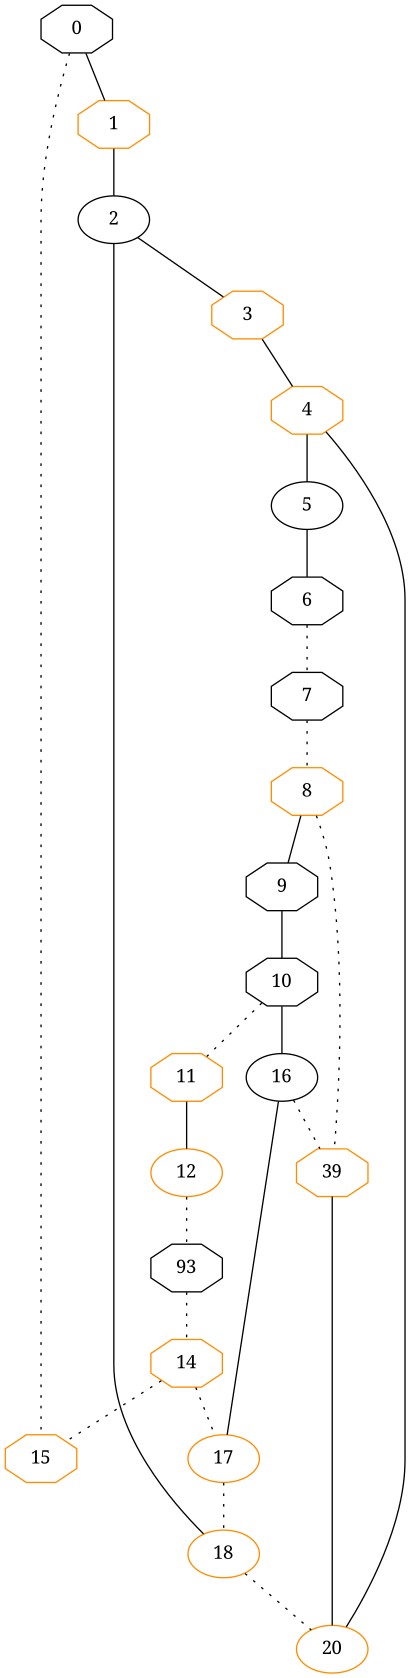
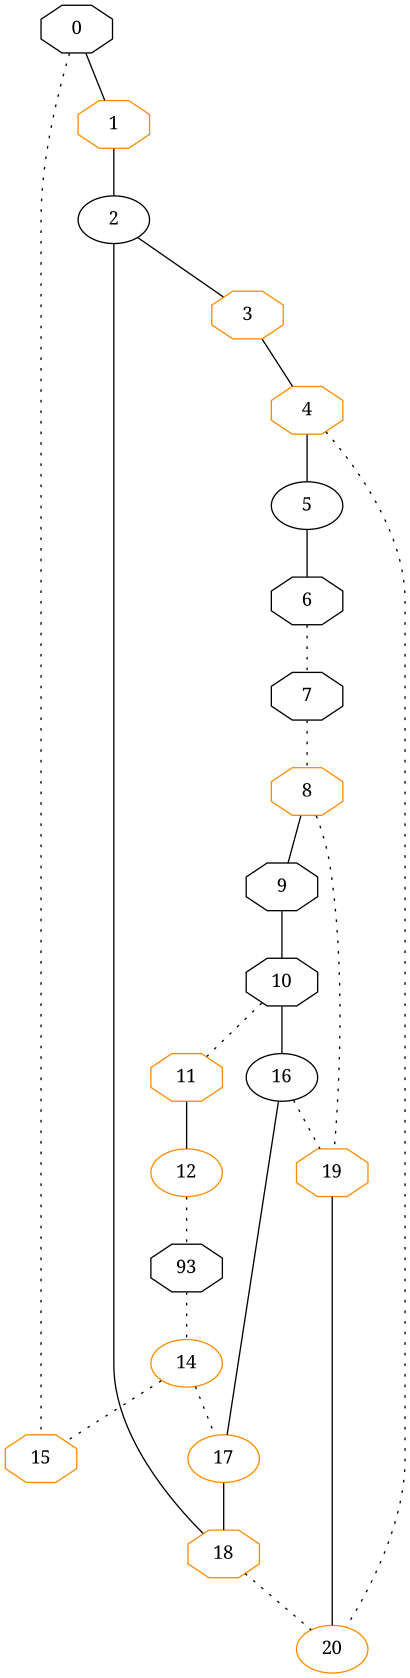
edge "4" -- "20": style solid -> dotted
node "39": label "39" -> "19"
node "14": shape octagon -> ellipse
edge "17" -- "18": style dotted -> solid
node "18": shape ellipse -> octagon
